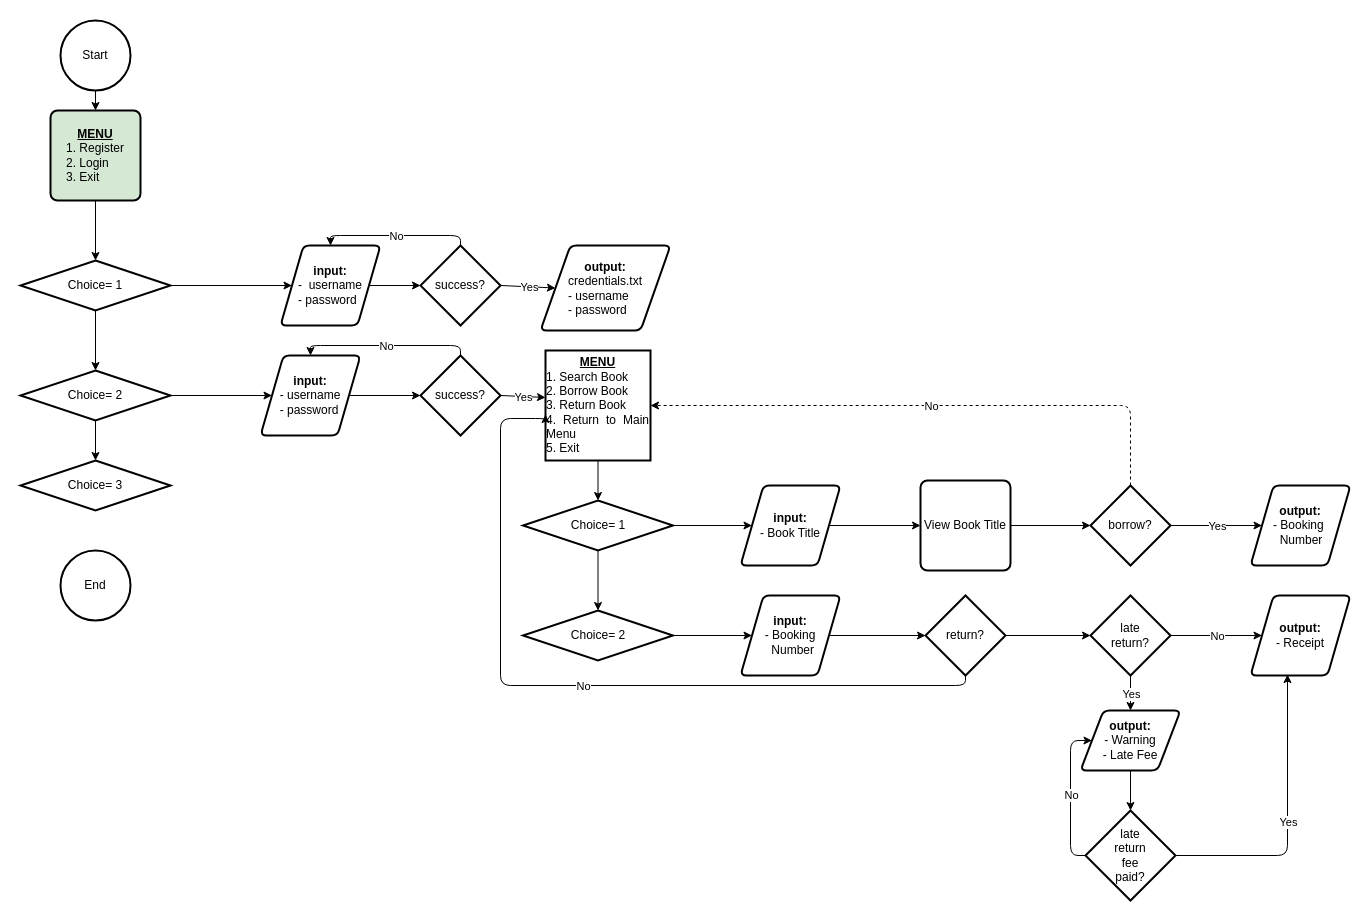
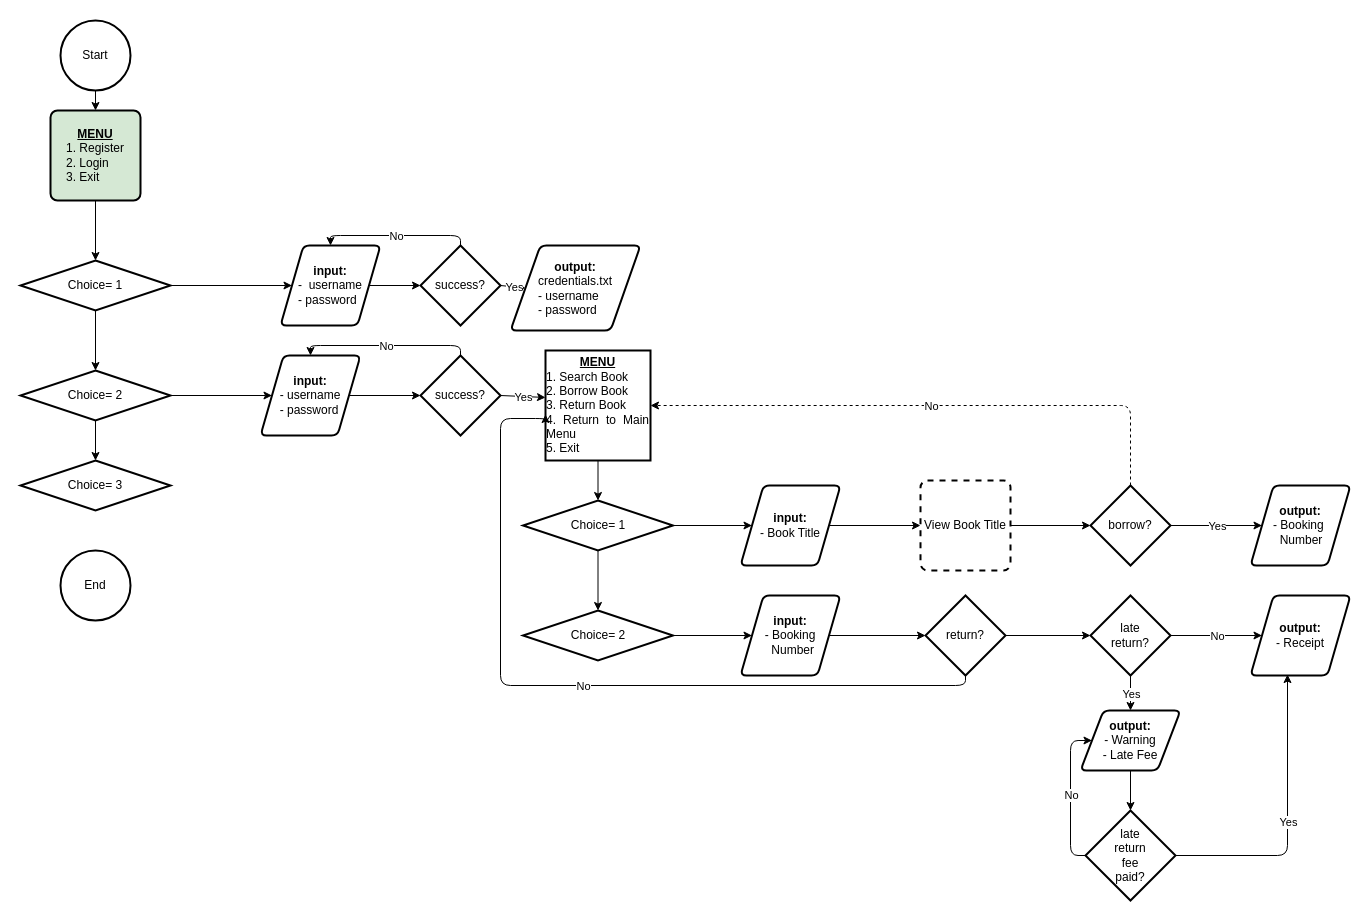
node "output: credentials.txt - username - password": moved (606, 288) -> (576, 288)
node "View Book Title": style solid -> dashed
